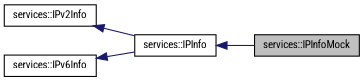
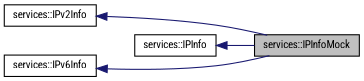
edge "services::IPInfo" -> "services::IPv2Info": now "services::IPInfoMock" -> "services::IPv2Info"
edge "services::IPInfo" -> "services::IPv6Info": now "services::IPInfoMock" -> "services::IPv6Info"
